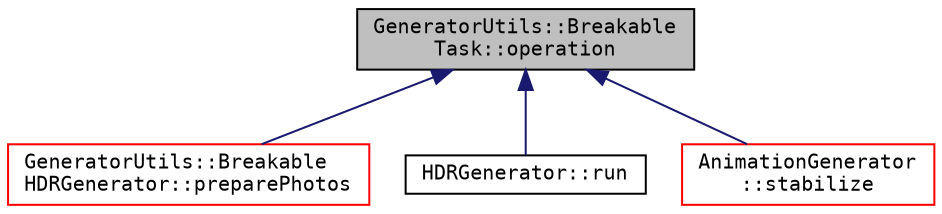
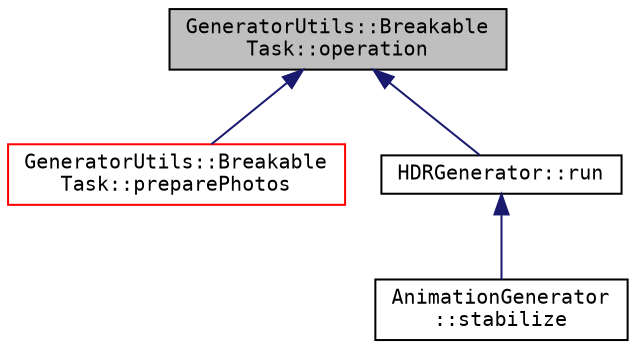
edge "AnimationGenerator ::stabilize" -> "GeneratorUtils::Breakable Task::operation": now "AnimationGenerator ::stabilize" -> "HDRGenerator::run"
node "GeneratorUtils::Breakable HDRGenerator::preparePhotos": label "GeneratorUtils::Breakable HDRGenerator::preparePhotos" -> "GeneratorUtils::Breakable Task::preparePhotos"
node "AnimationGenerator ::stabilize": color red -> black
